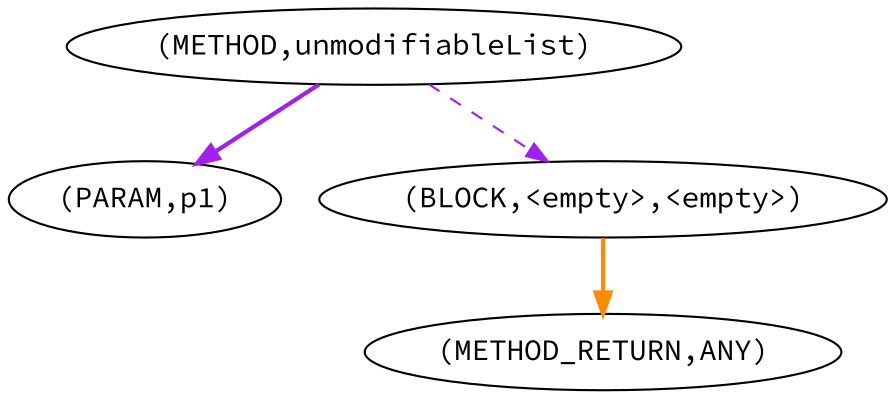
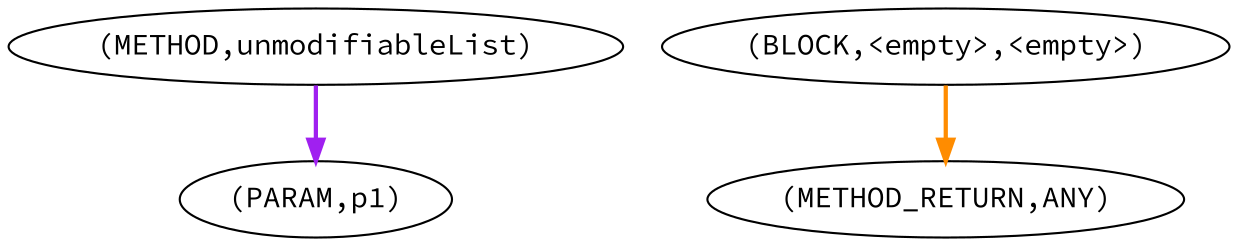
edge "(METHOD,unmodifiableList)" -> "(BLOCK,<empty>,<empty>)": removed
